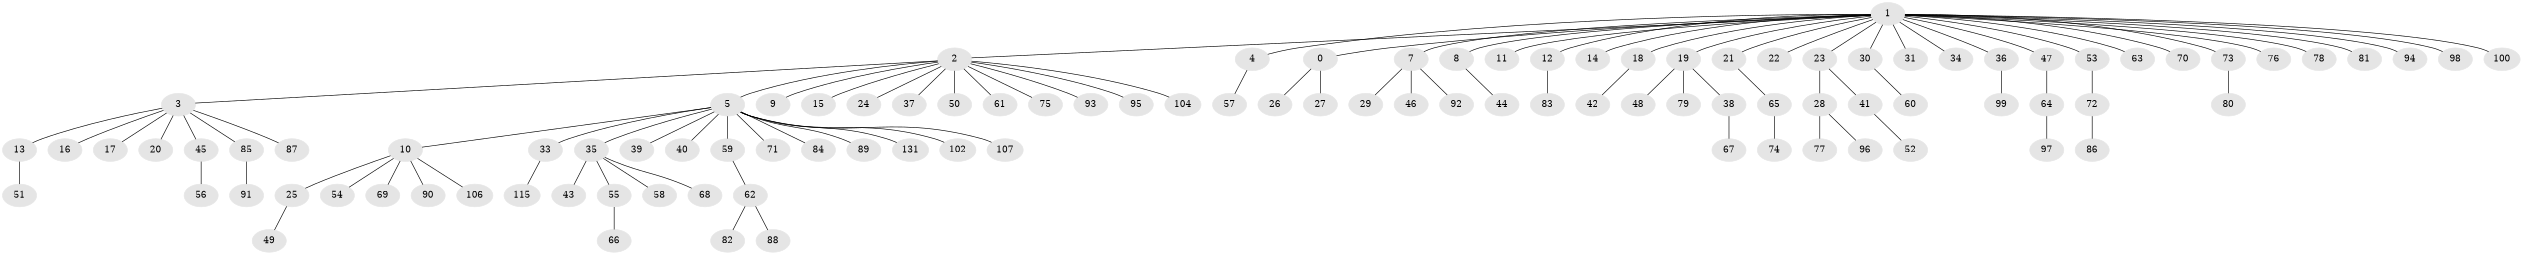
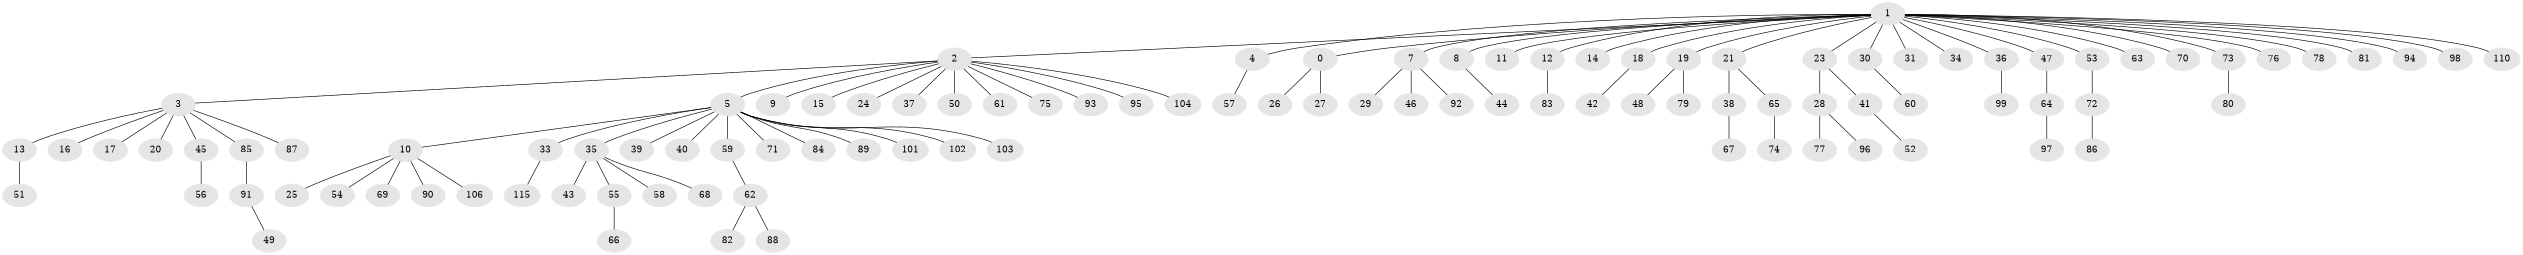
node "22": removed
node "100": label "100" -> "110"
edge "19" -- "38": now "21" -- "38"
node "131": label "131" -> "101"
node "107": label "107" -> "103"
edge "25" -- "49": now "91" -- "49"
